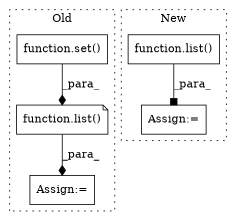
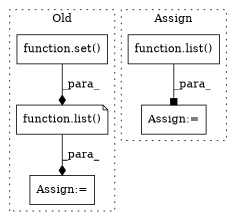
cluster "New": label "New" -> "Assign"
